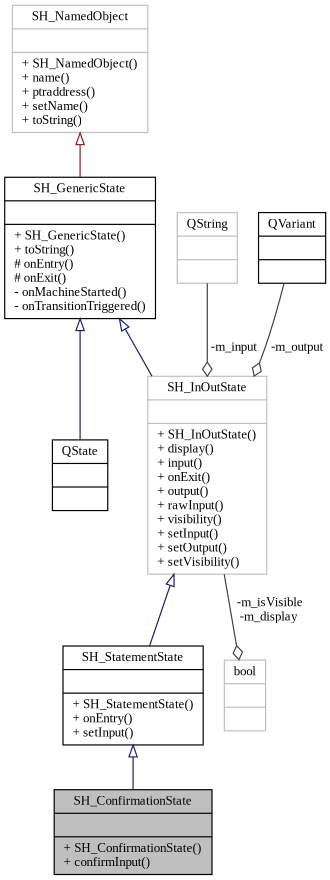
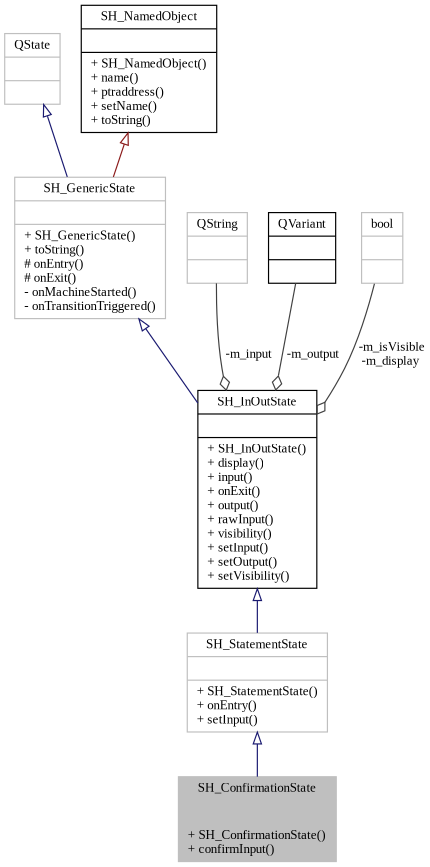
node "SH_NamedObject": color grey75 -> black
node "SH_GenericState": color black -> grey75
edge "QState" -> "SH_GenericState": reversed
node "QState": color black -> grey75
node "SH_InOutState": color grey75 -> black
edge "SH_InOutState" -> "bool": reversed
node "SH_StatementState": color black -> grey75
node "SH_ConfirmationState": color black -> grey75
